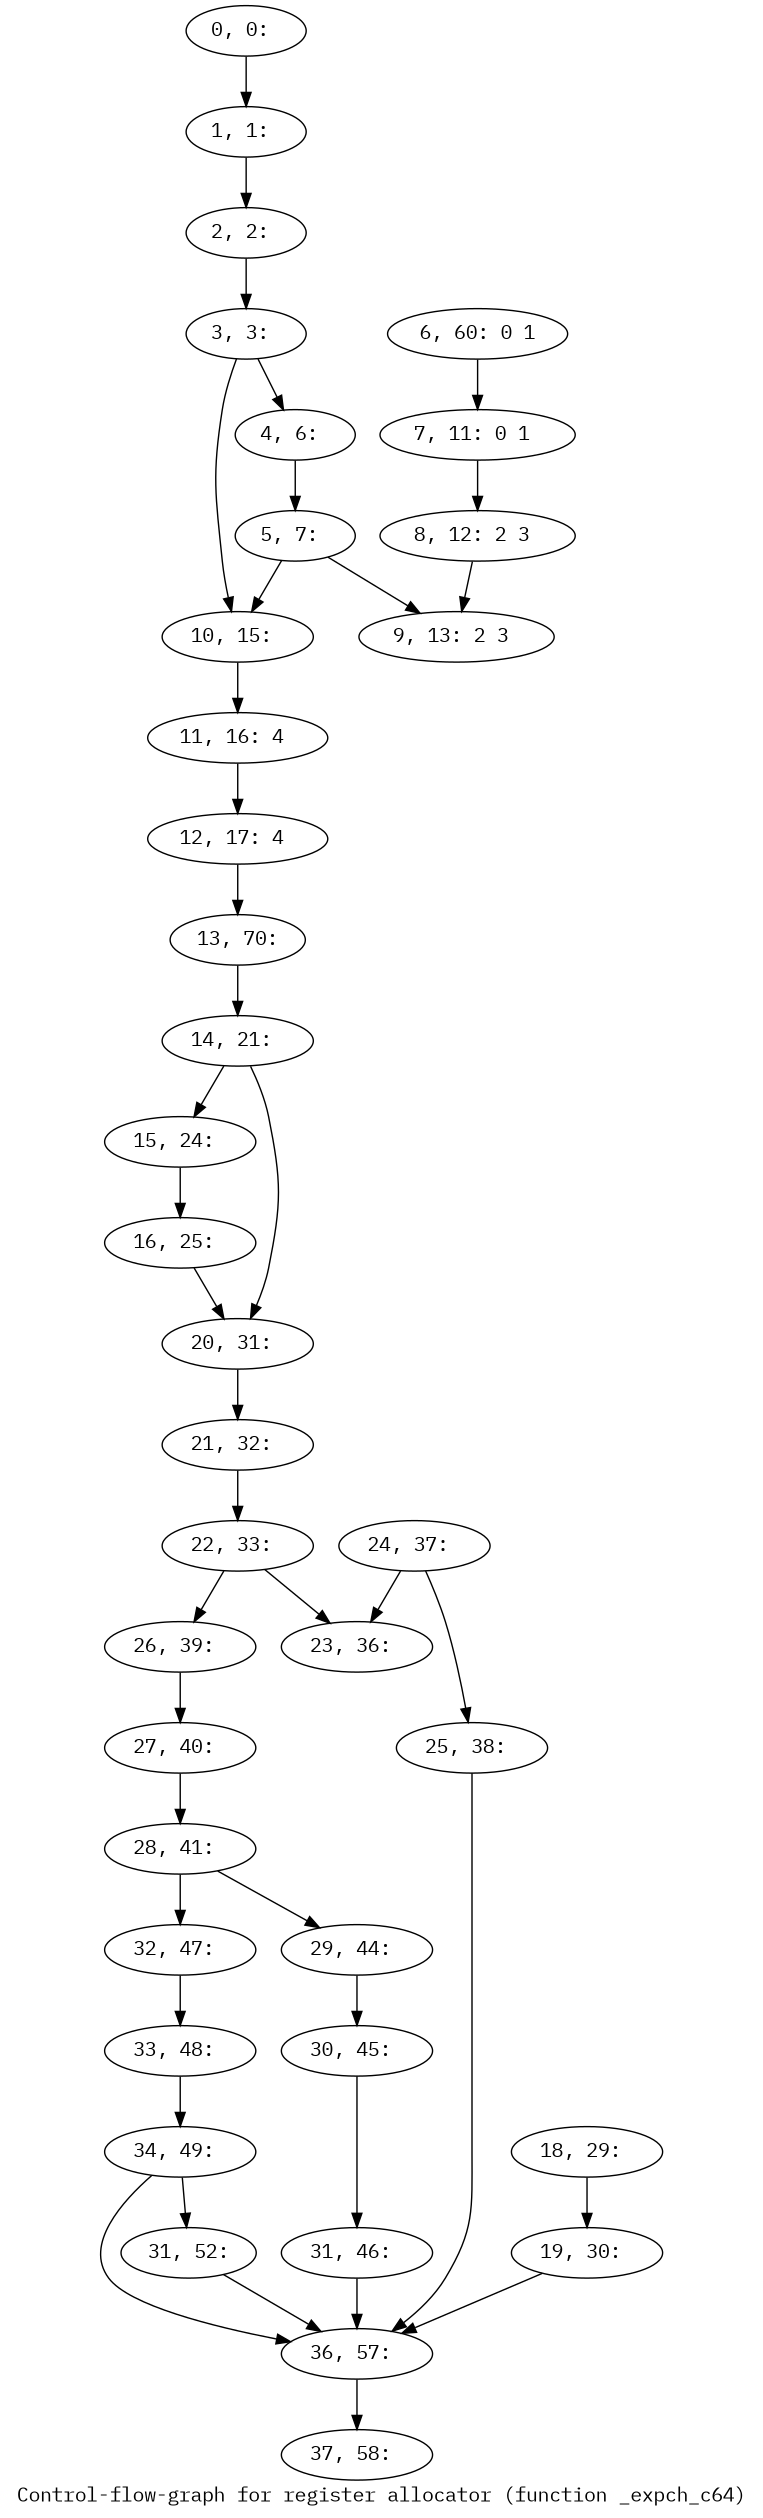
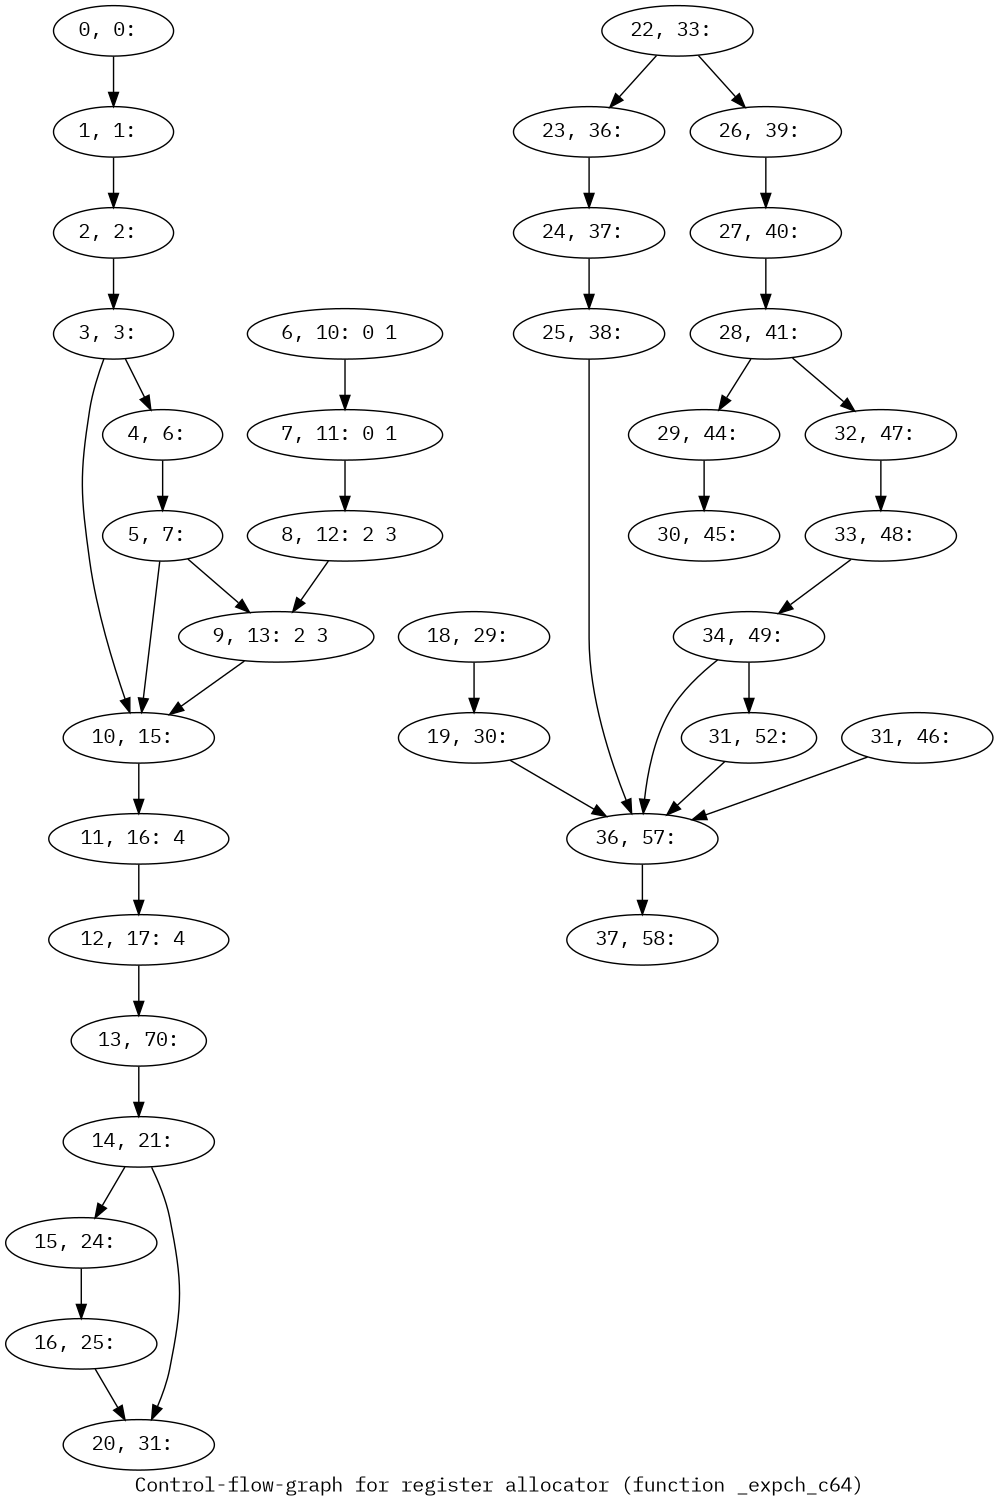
node "6, 60: 0 1": label "6, 60: 0 1" -> "6, 10: 0 1"
edge "9, 13: 2 3" -> "10, 15:": added
node "21, 32:": removed
edge "24, 37:" -> "23, 36:": reversed
edge "30, 45:" -> "31, 46:": removed
